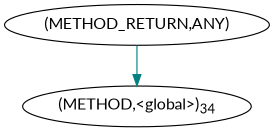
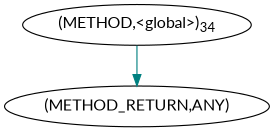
edge "(METHOD_RETURN,ANY)" -> "(METHOD,<global>)": reversed
